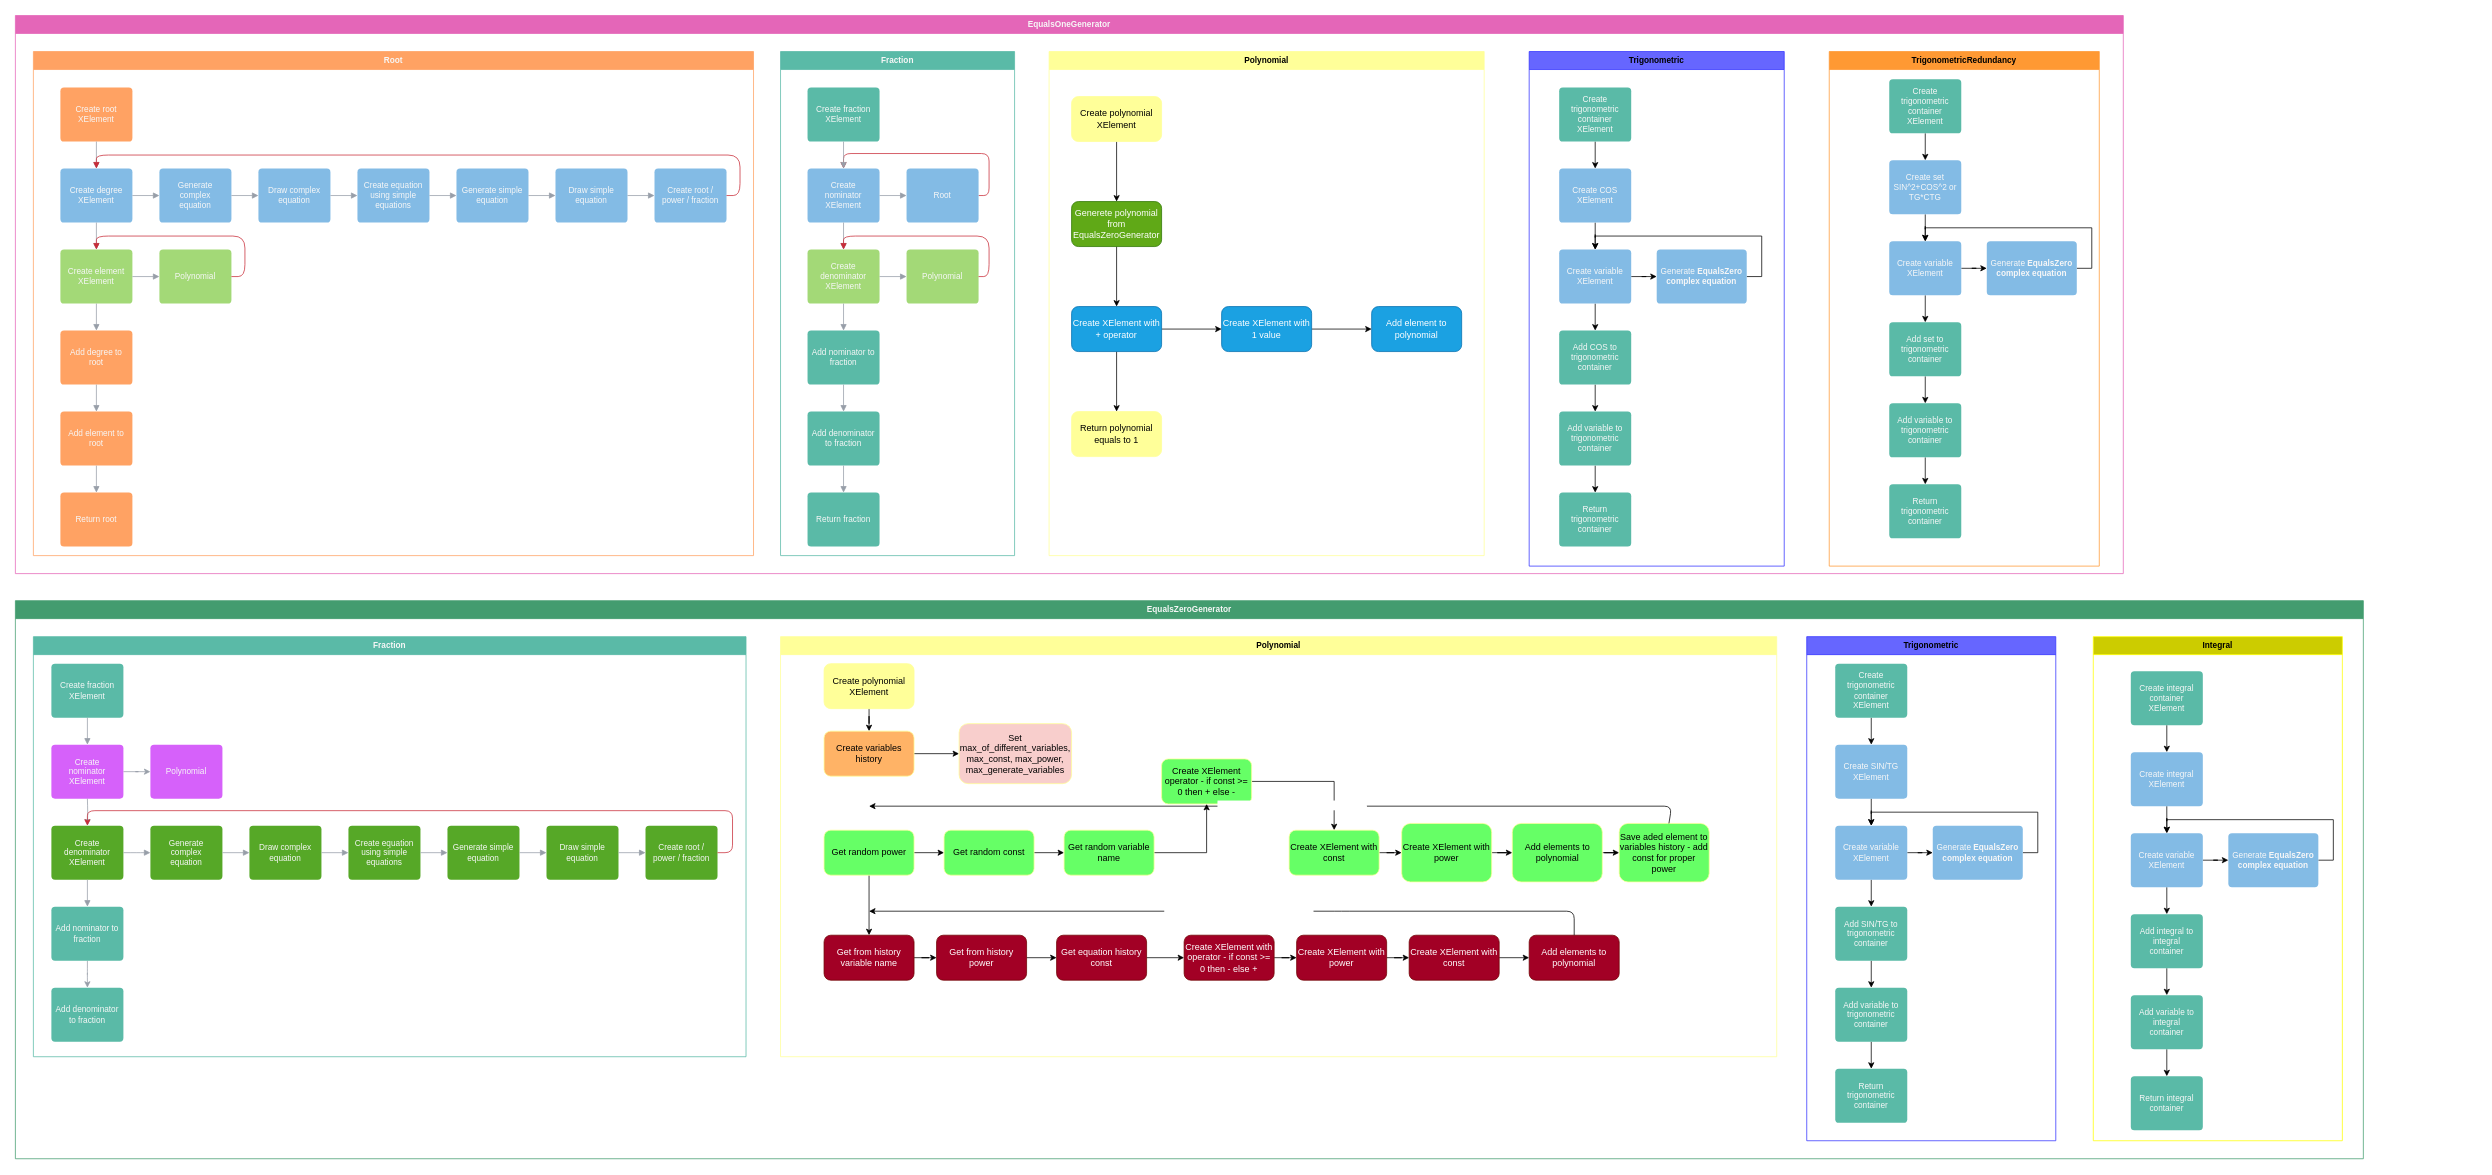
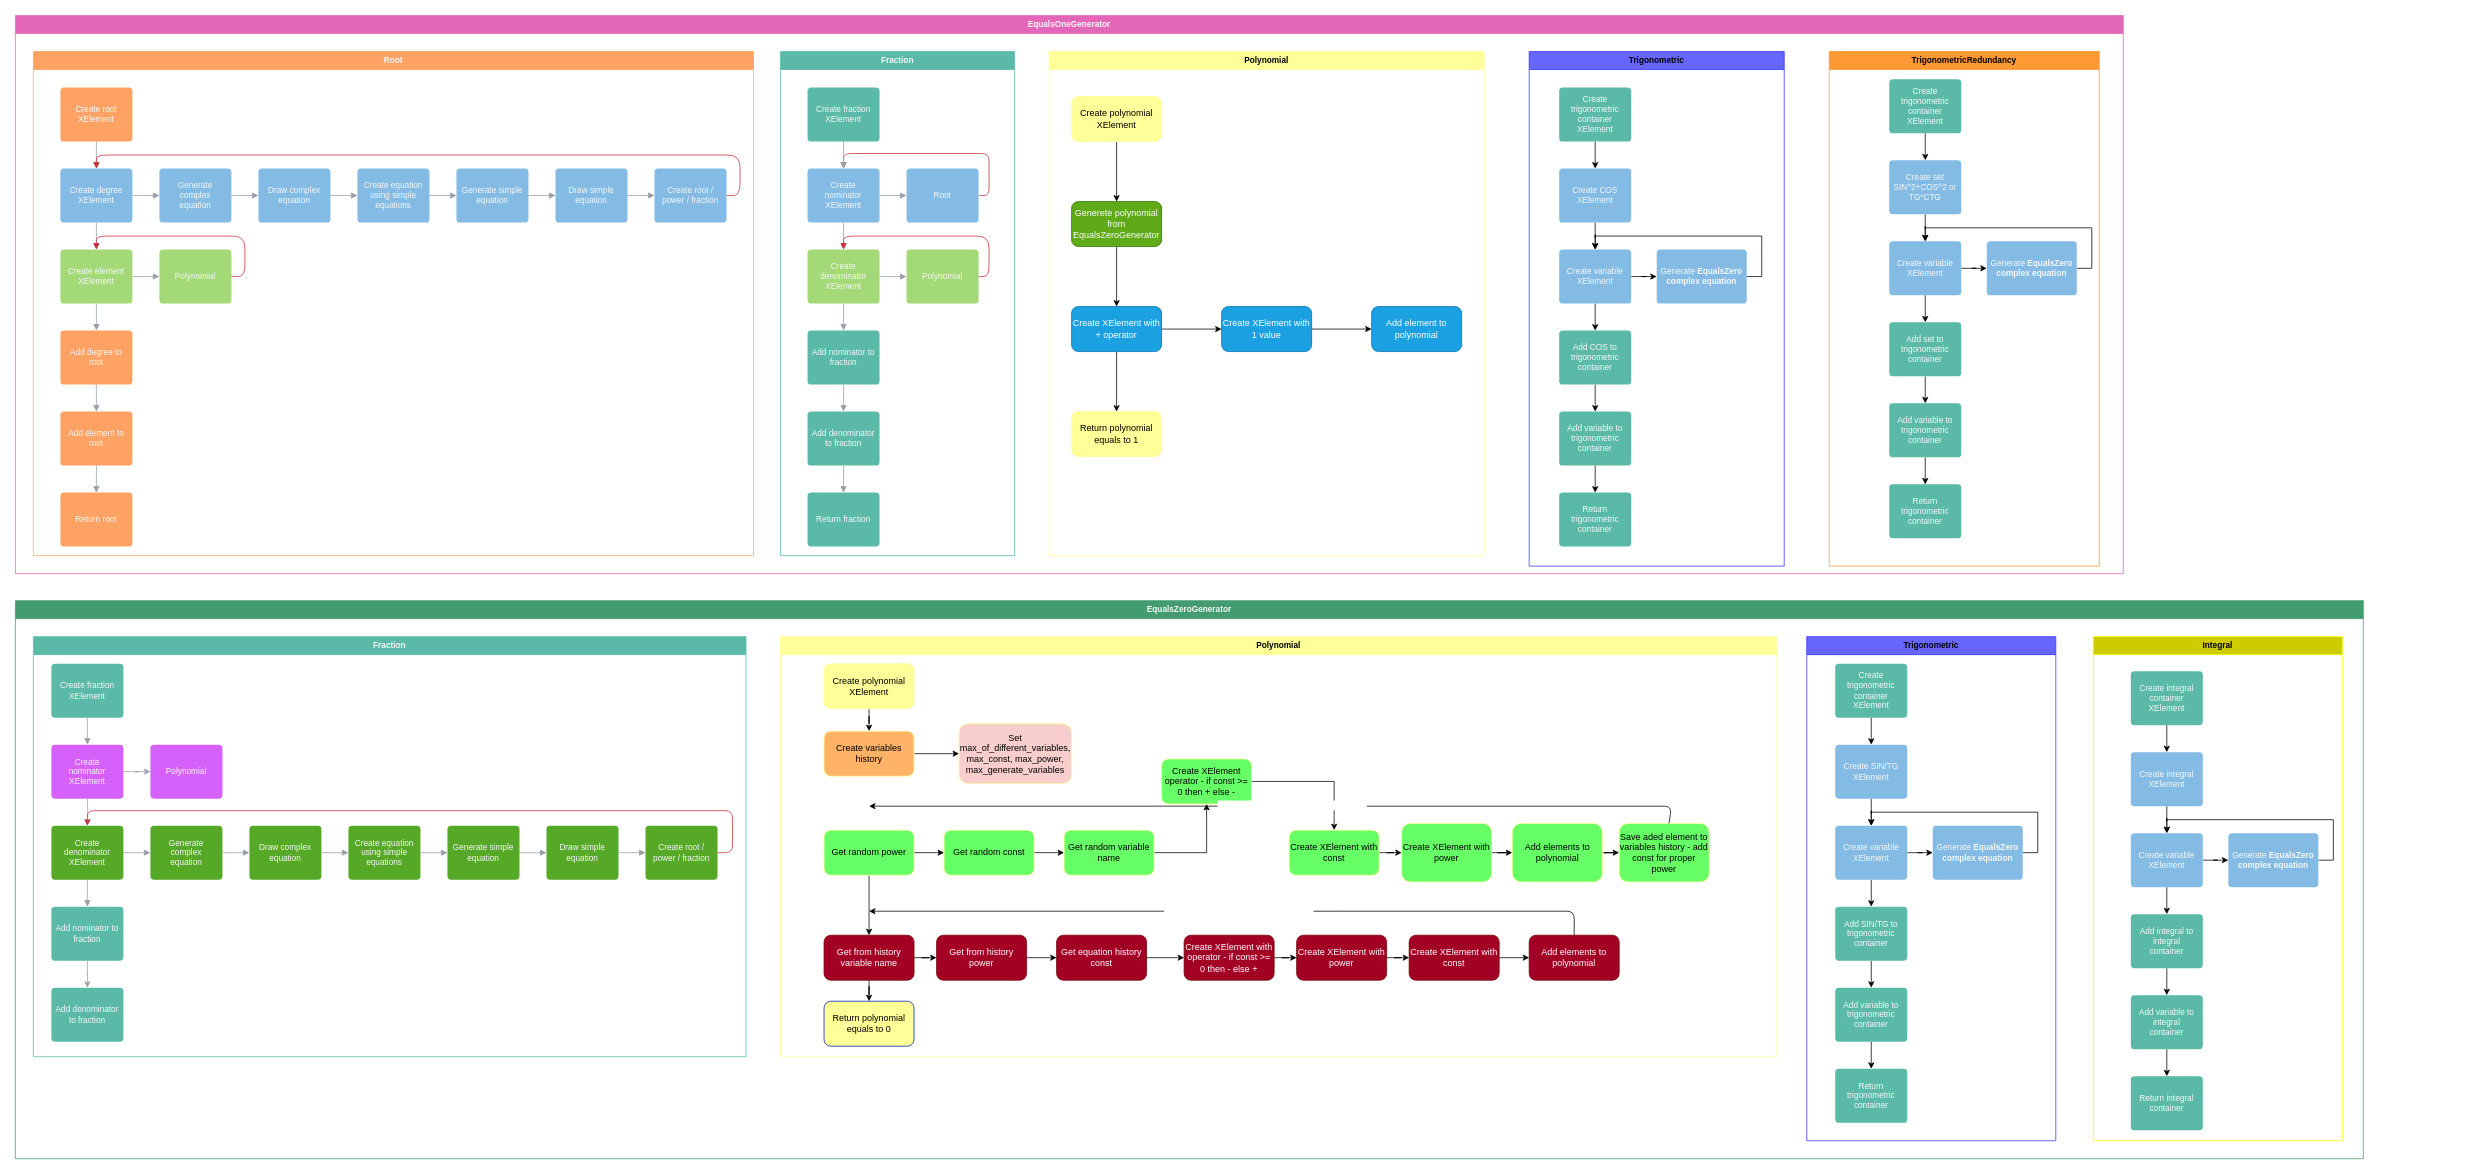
edge "Get from history variable name" -> "Return polynomial equals to 0": added
node "Return polynomial equals to 0": added
